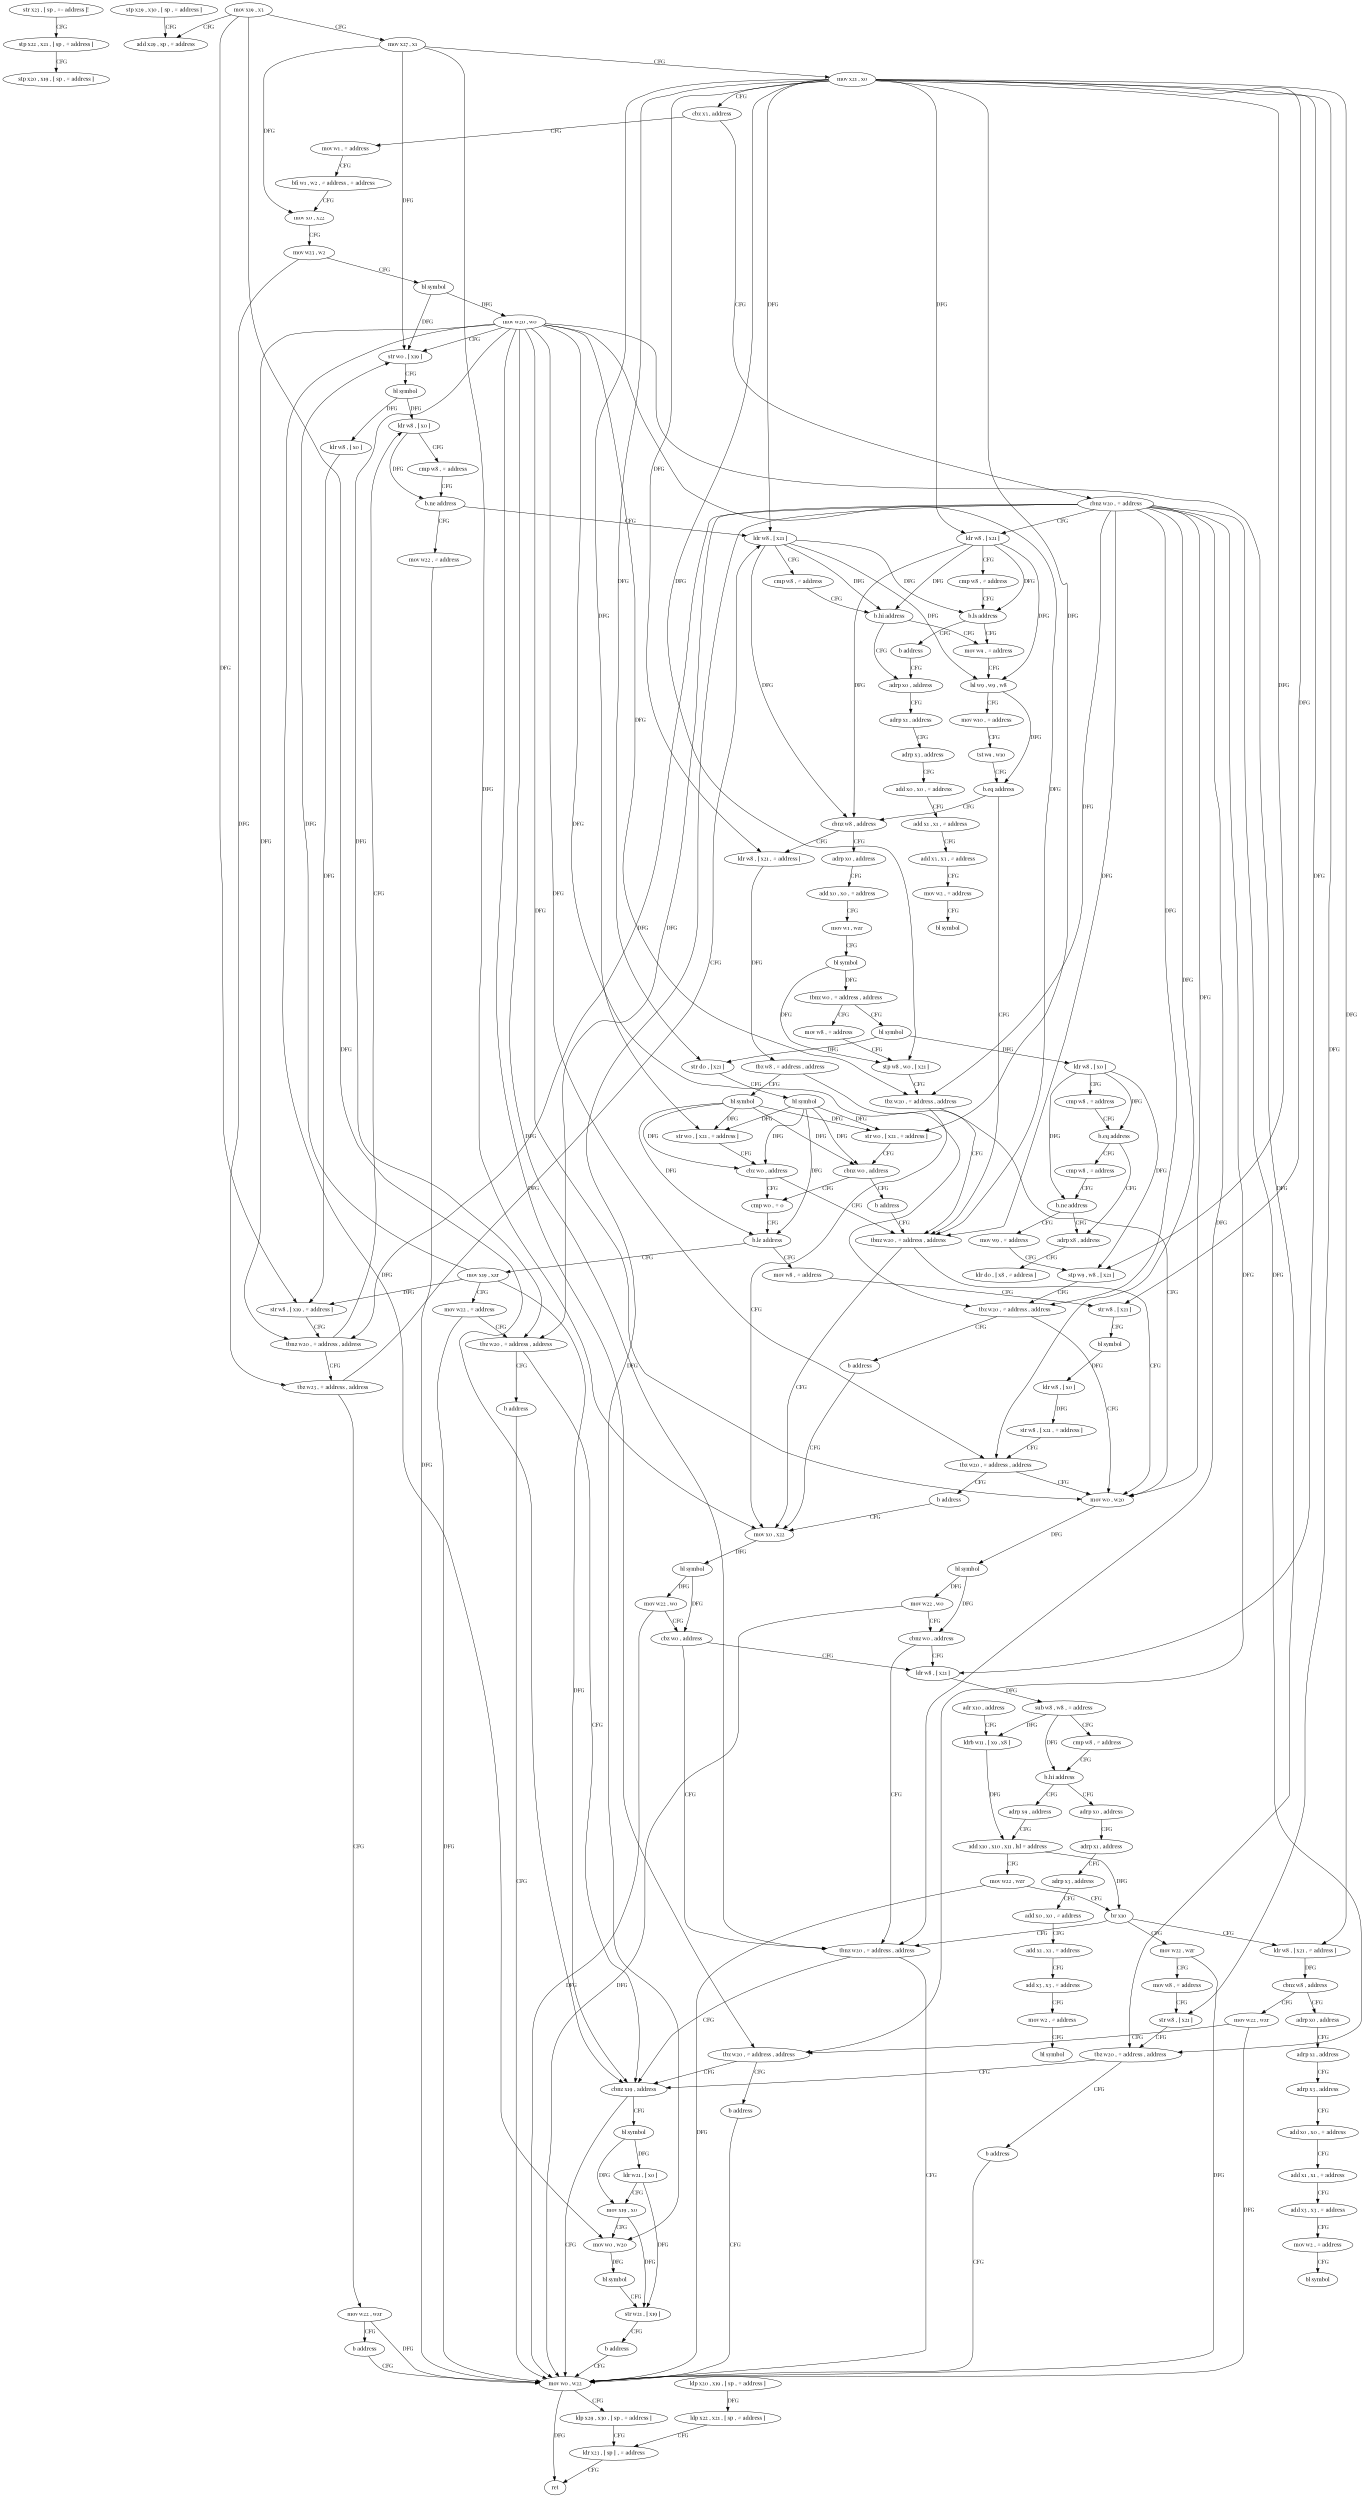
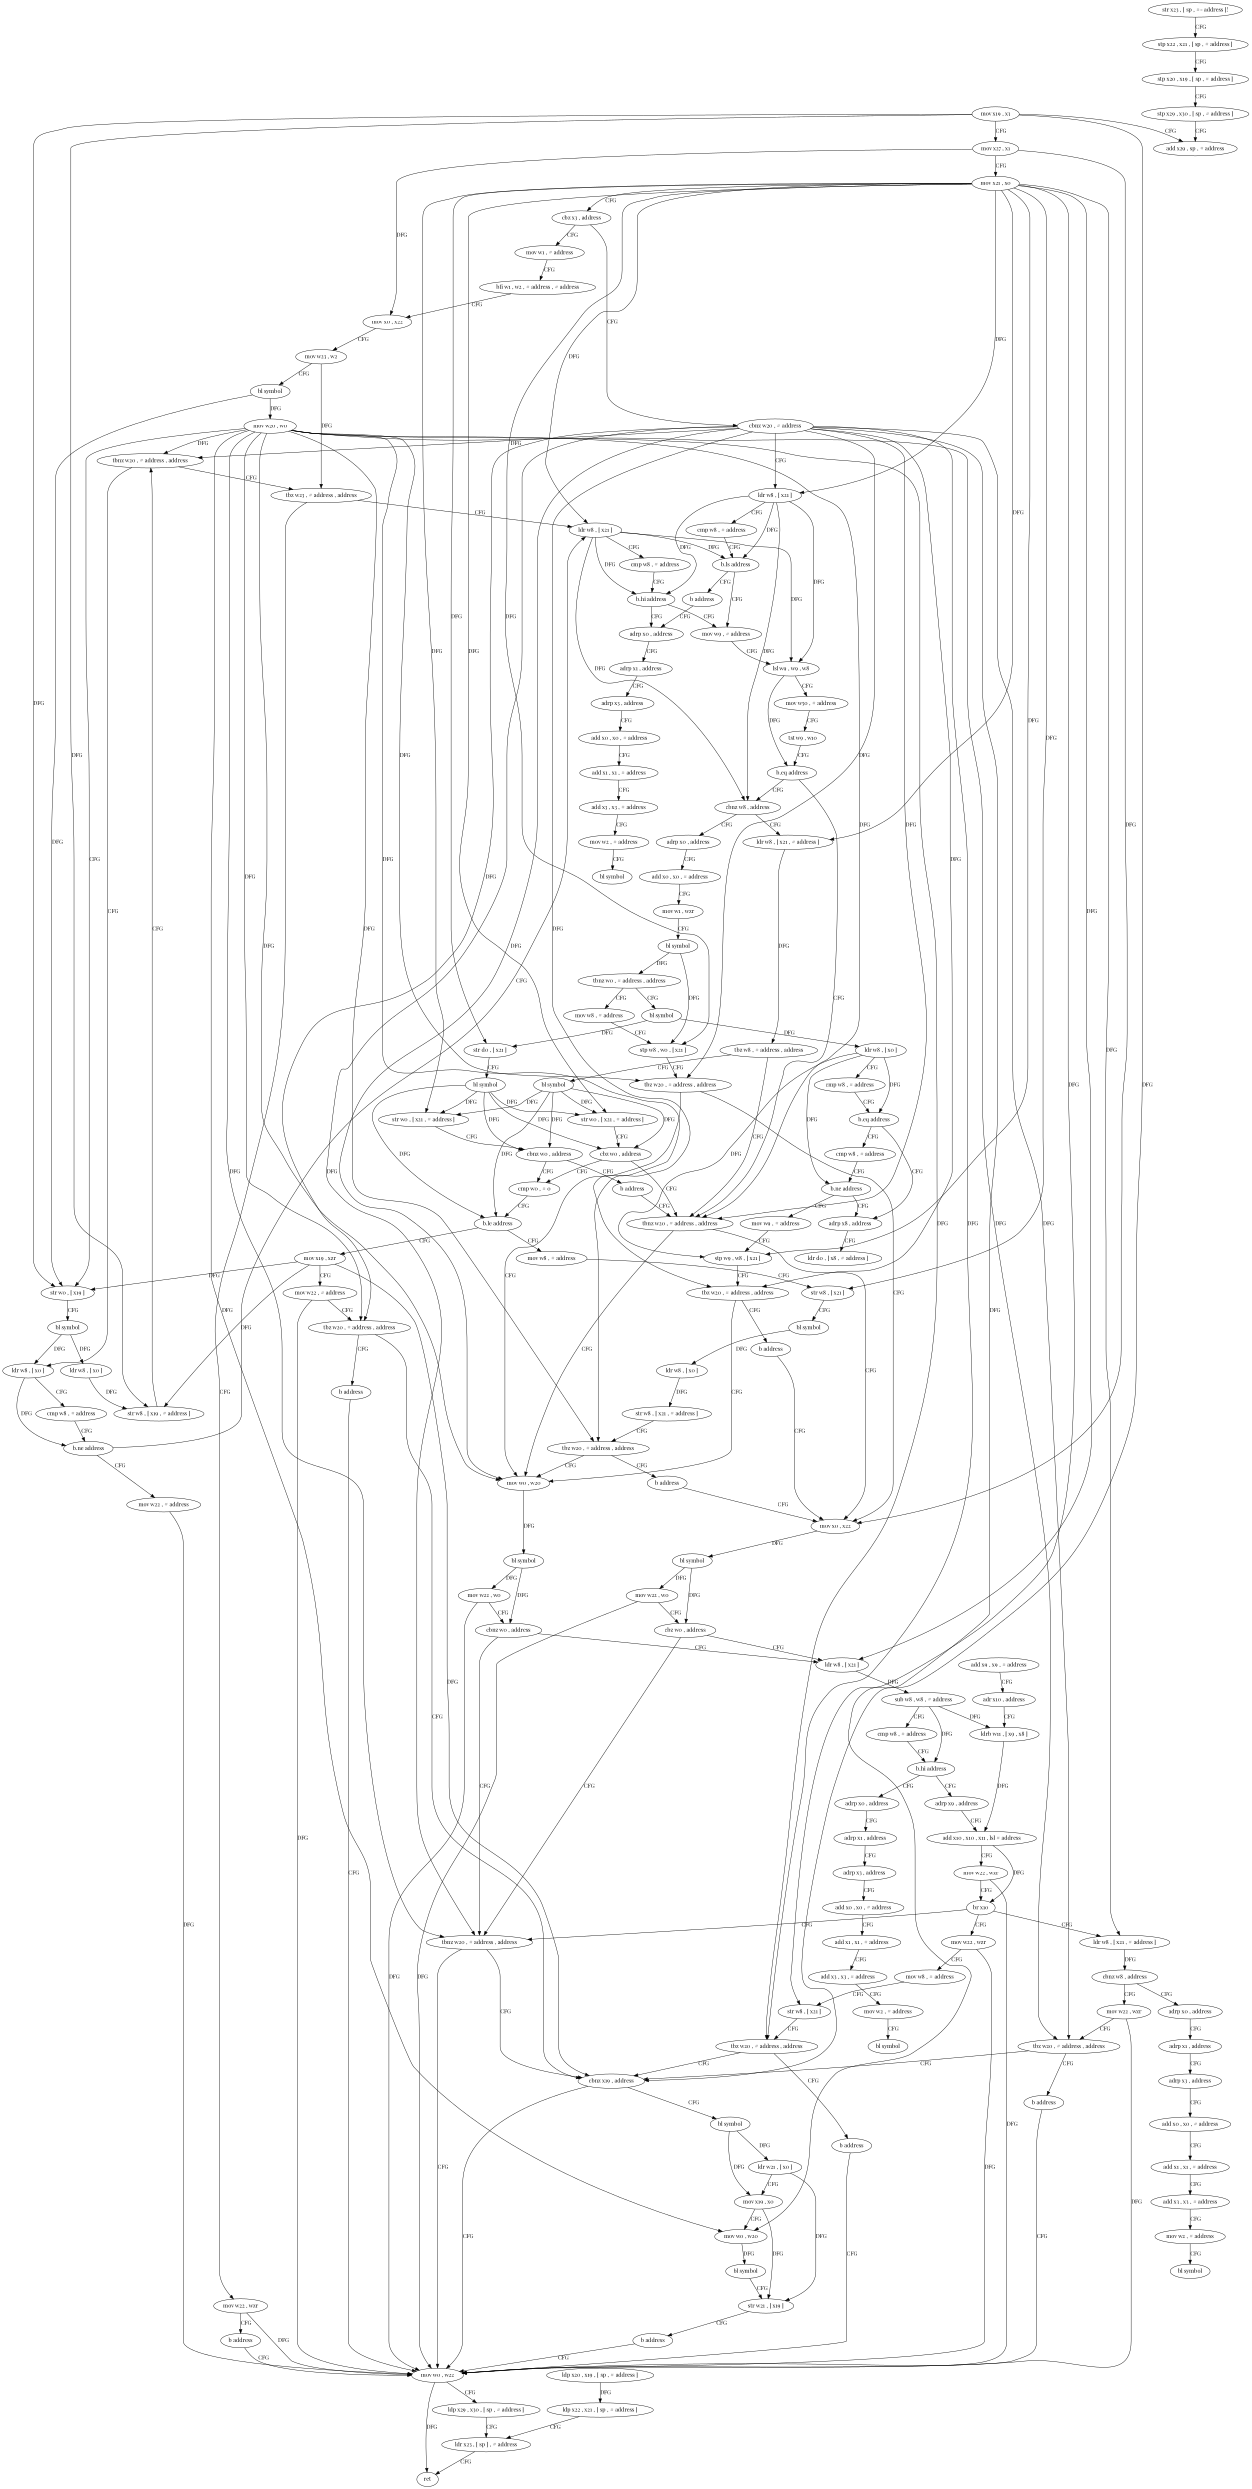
edge "stp x20 , x19 , [ sp , # address ]" -> "stp x29 , x30 , [ sp , # address ]": added, label "CFG"
edge "mov x27 , x1" -> "str w0 , [ x19 ]": now "mov x19 , x3" -> "str w0 , [ x19 ]"
node "mov w10 , # address": label "mov w10 , # address" -> "mov w50 , # address"
node "add x9 , x9 , # address": added
